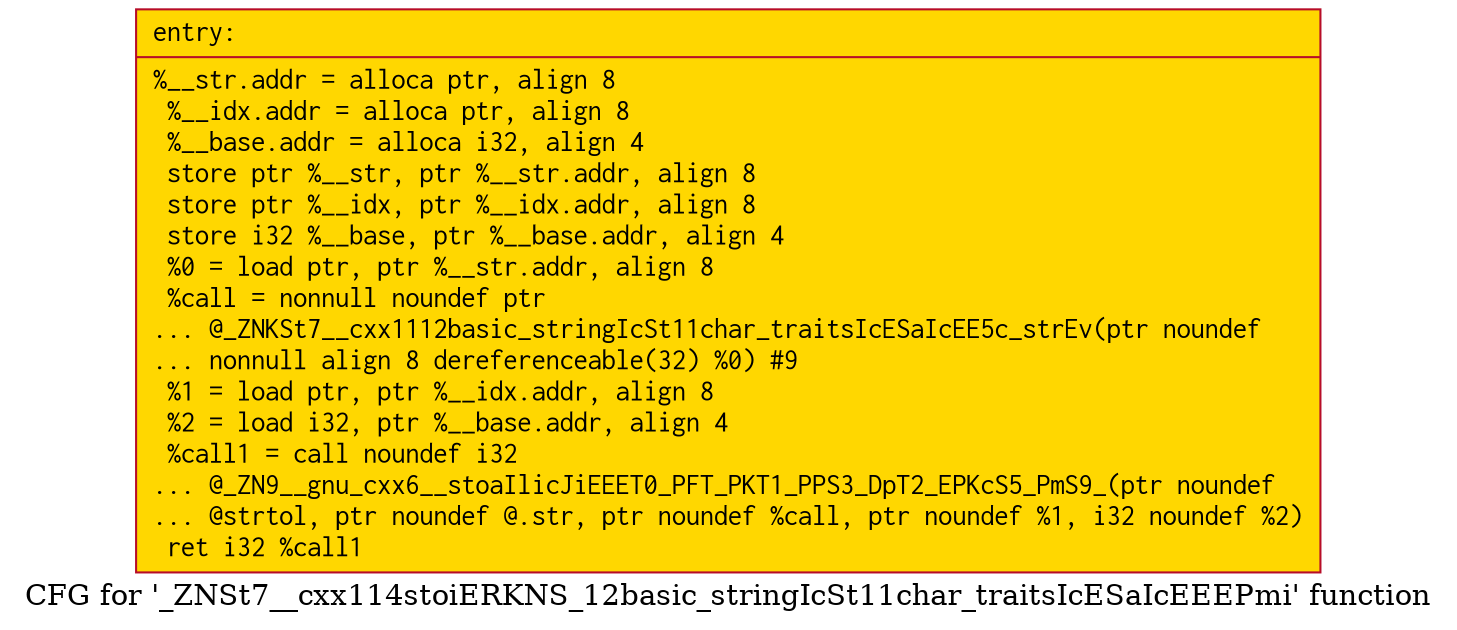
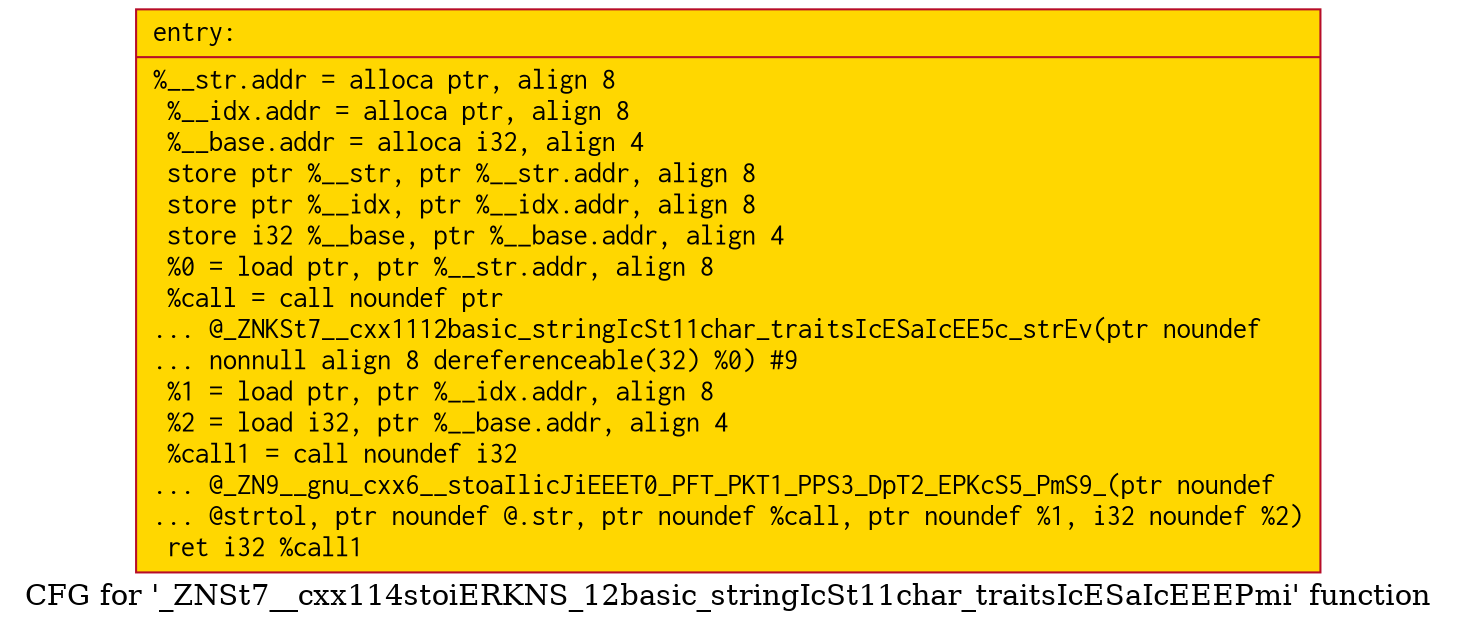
node "entry:": text "%call = nonnull noundef ptr" -> "%call = call noundef ptr"
